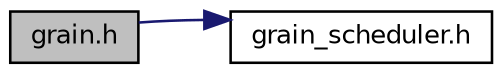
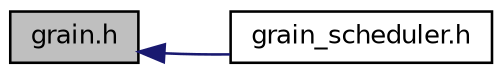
edge "grain.h" -> "grain_scheduler.h": reversed
